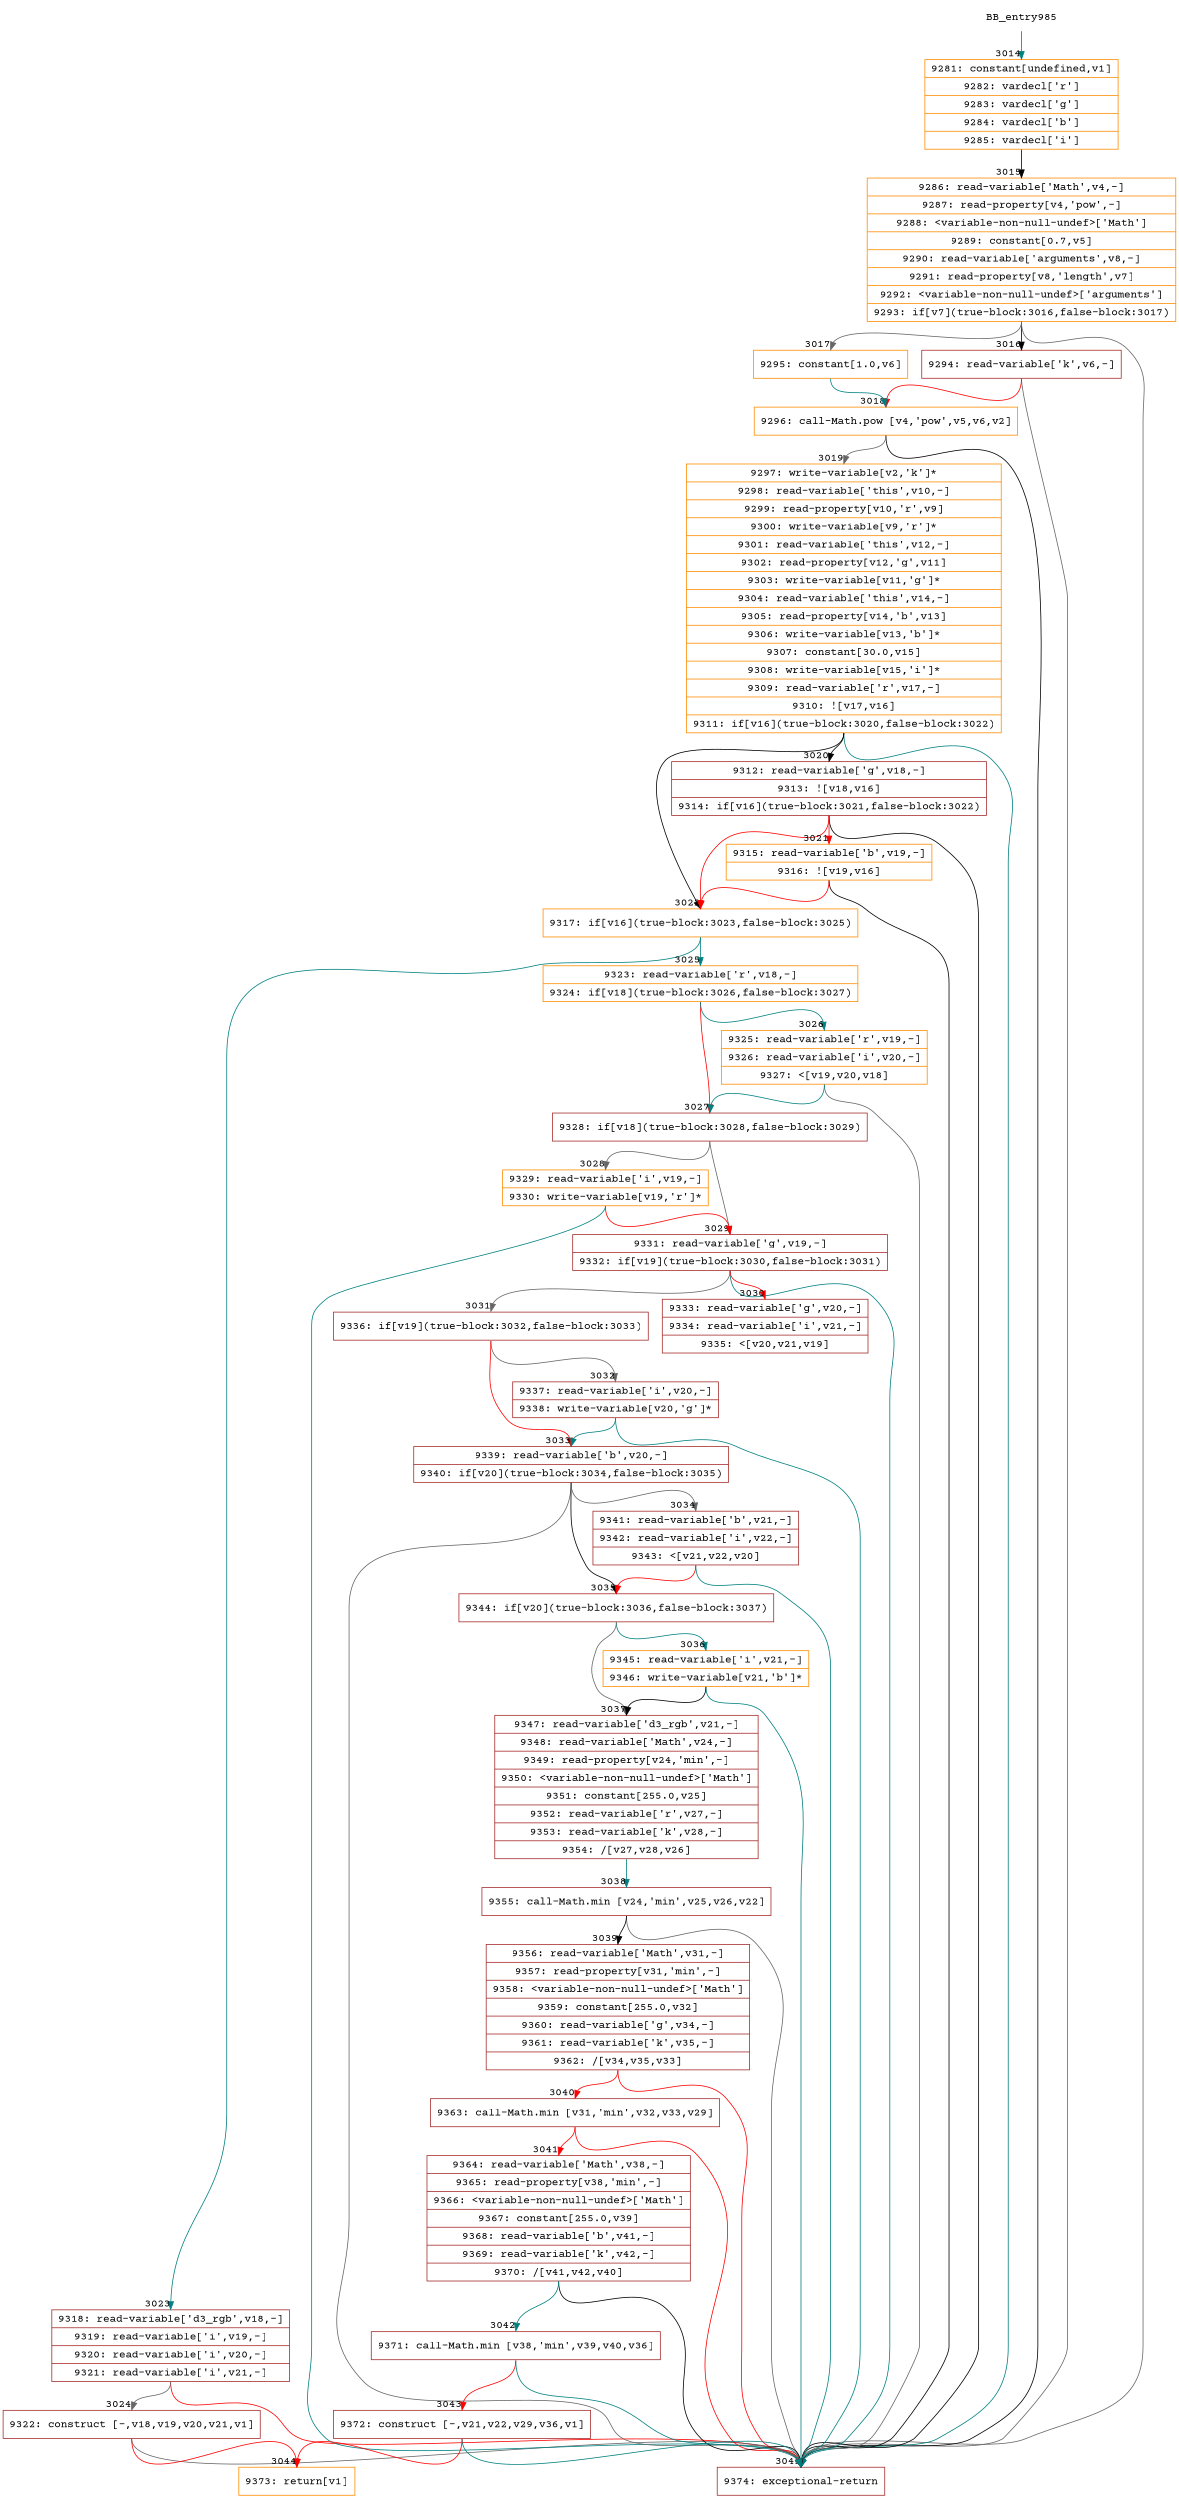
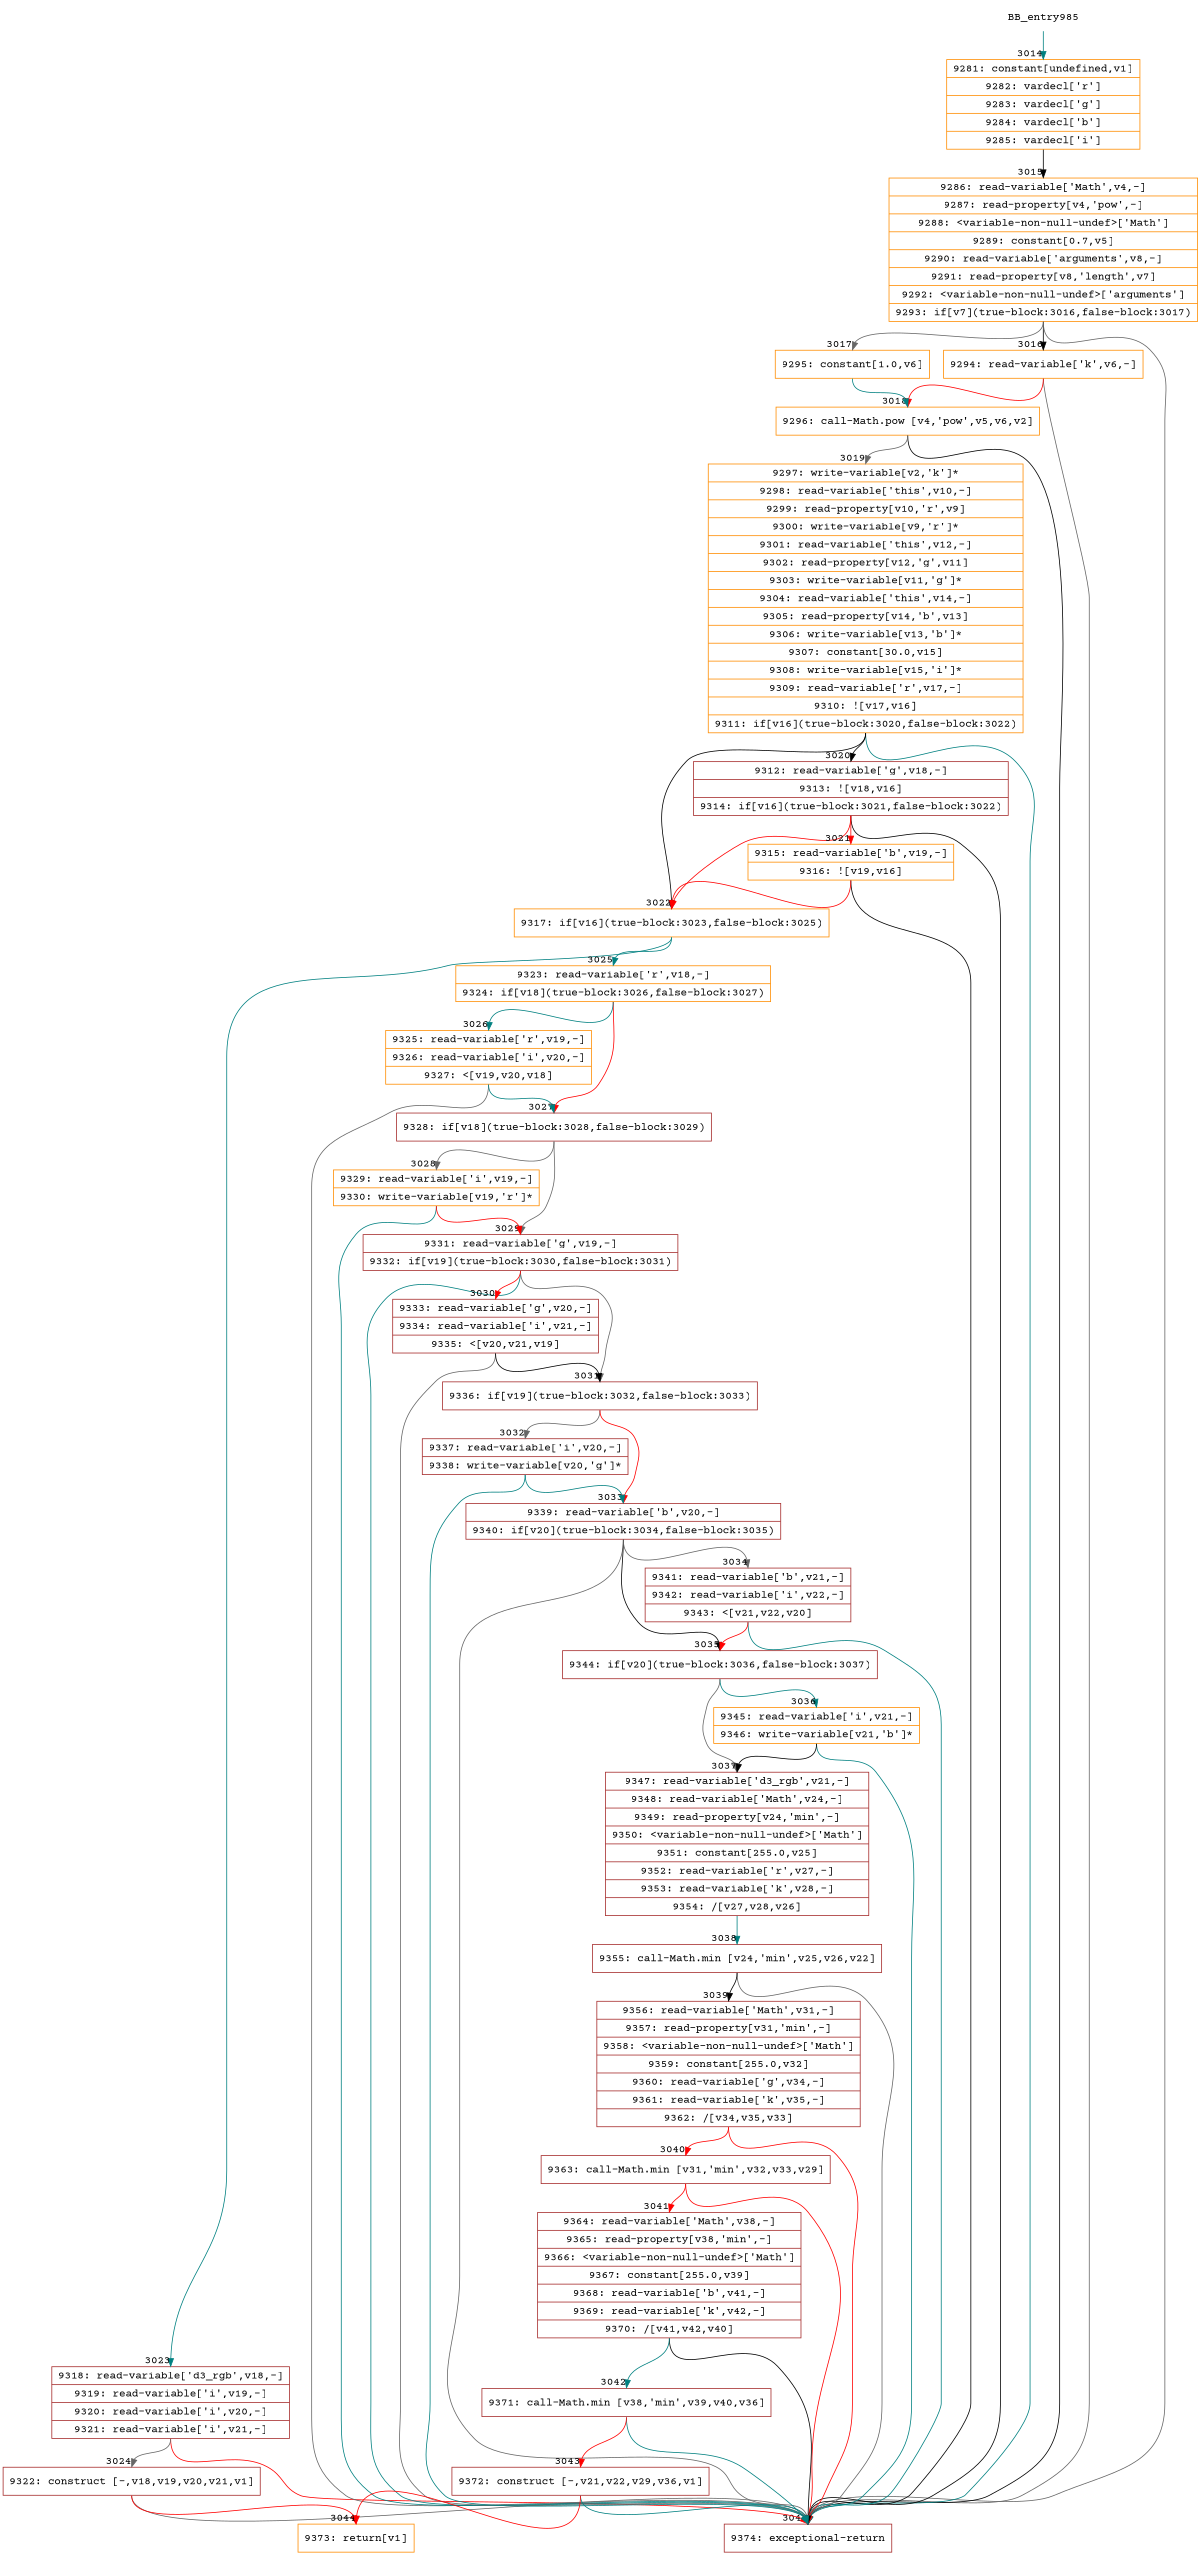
node "9294: read-variable['k',v6,-]": color brown -> darkorange
edge "9333: read-variable['g',v20,-]" -> "9336: if[v19](true-block:3032,false-block:3033)": added
edge "9333: read-variable['g',v20,-]" -> "9374: exceptional-return": added
